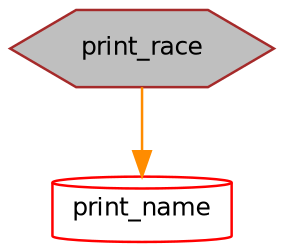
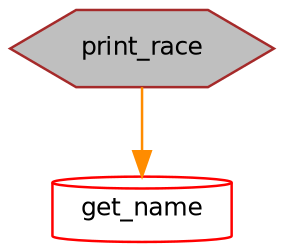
node "print_name": label "print_name" -> "get_name"
